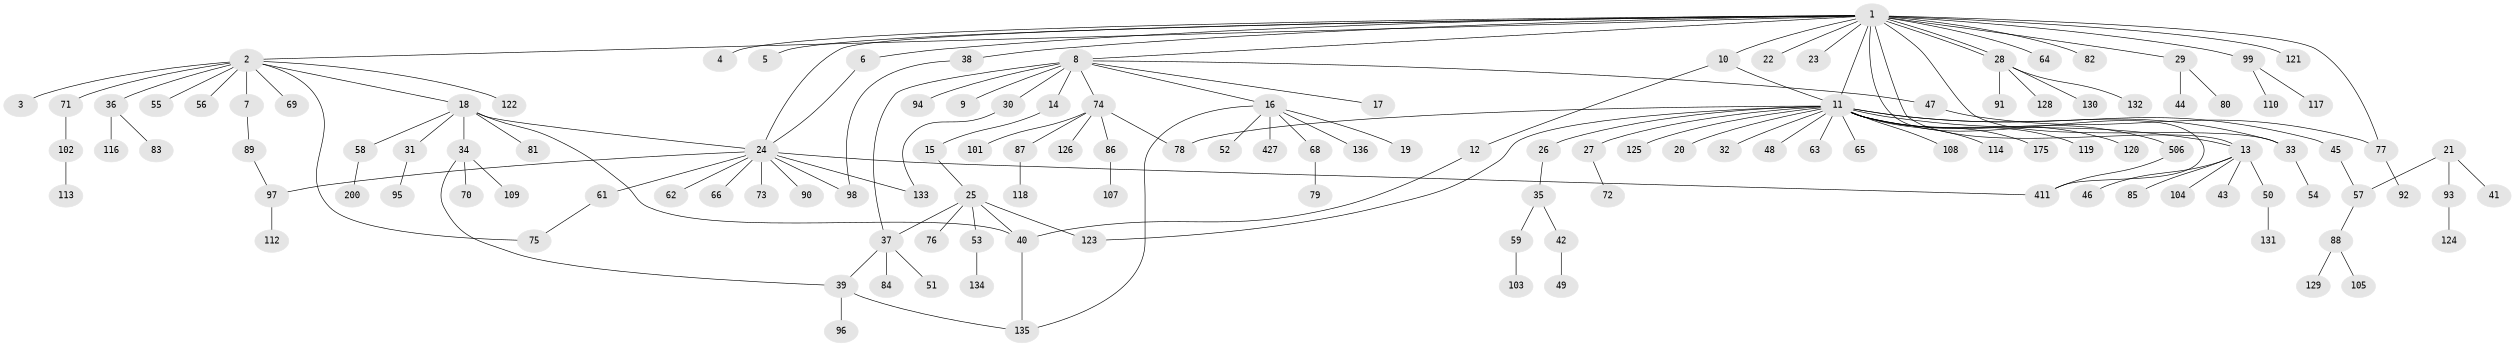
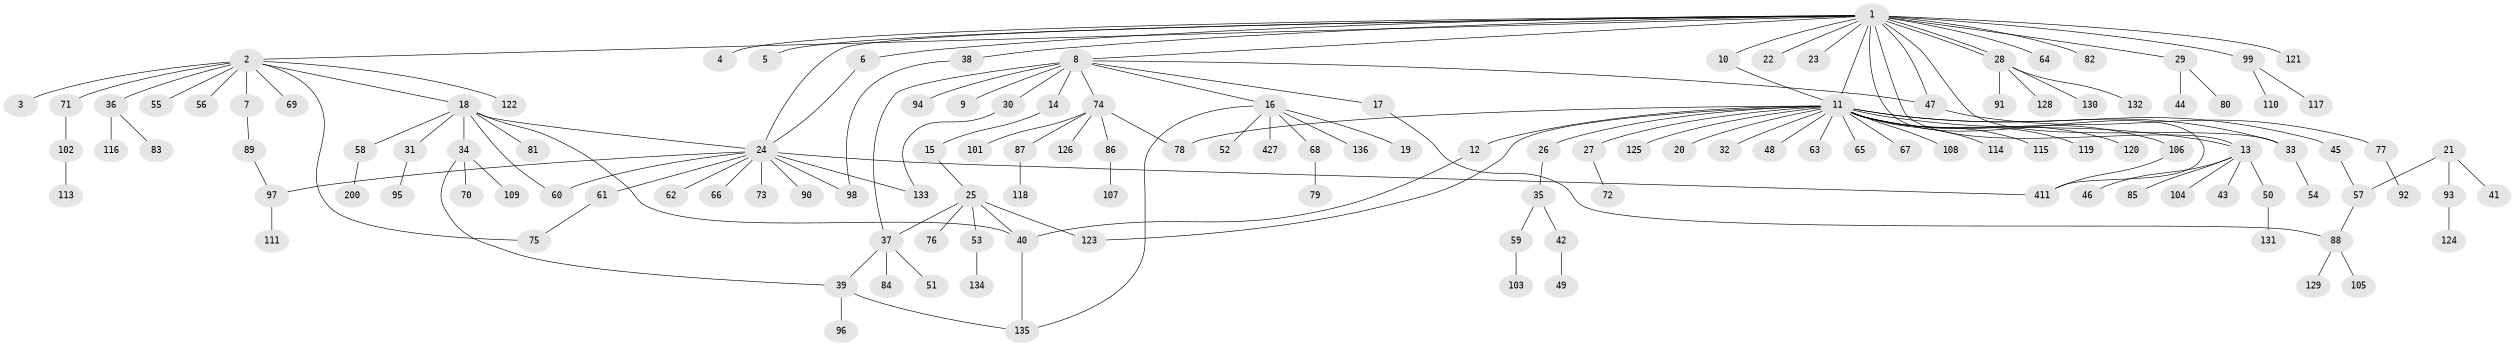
edge "1" -- "77": now "1" -- "47"
edge "10" -- "12": now "11" -- "12"
node "67": added
node "175": label "175" -> "115"
node "506": label "506" -> "106"
node "60": added
edge "17" -- "88": added
node "112": label "112" -> "111"
